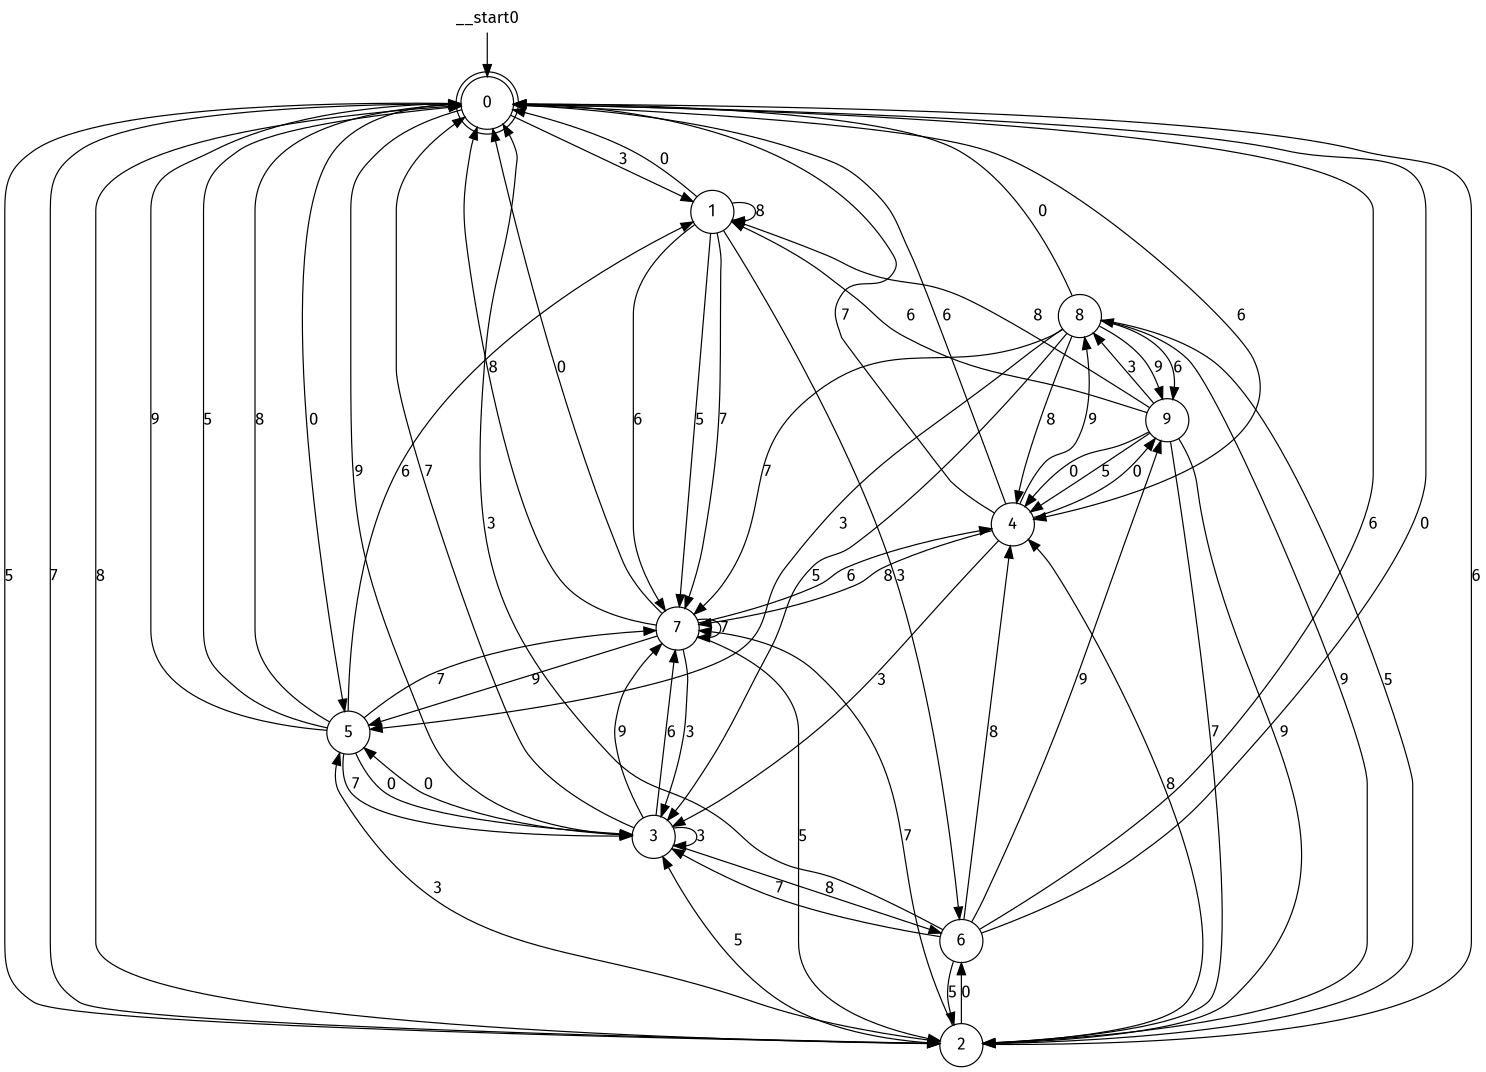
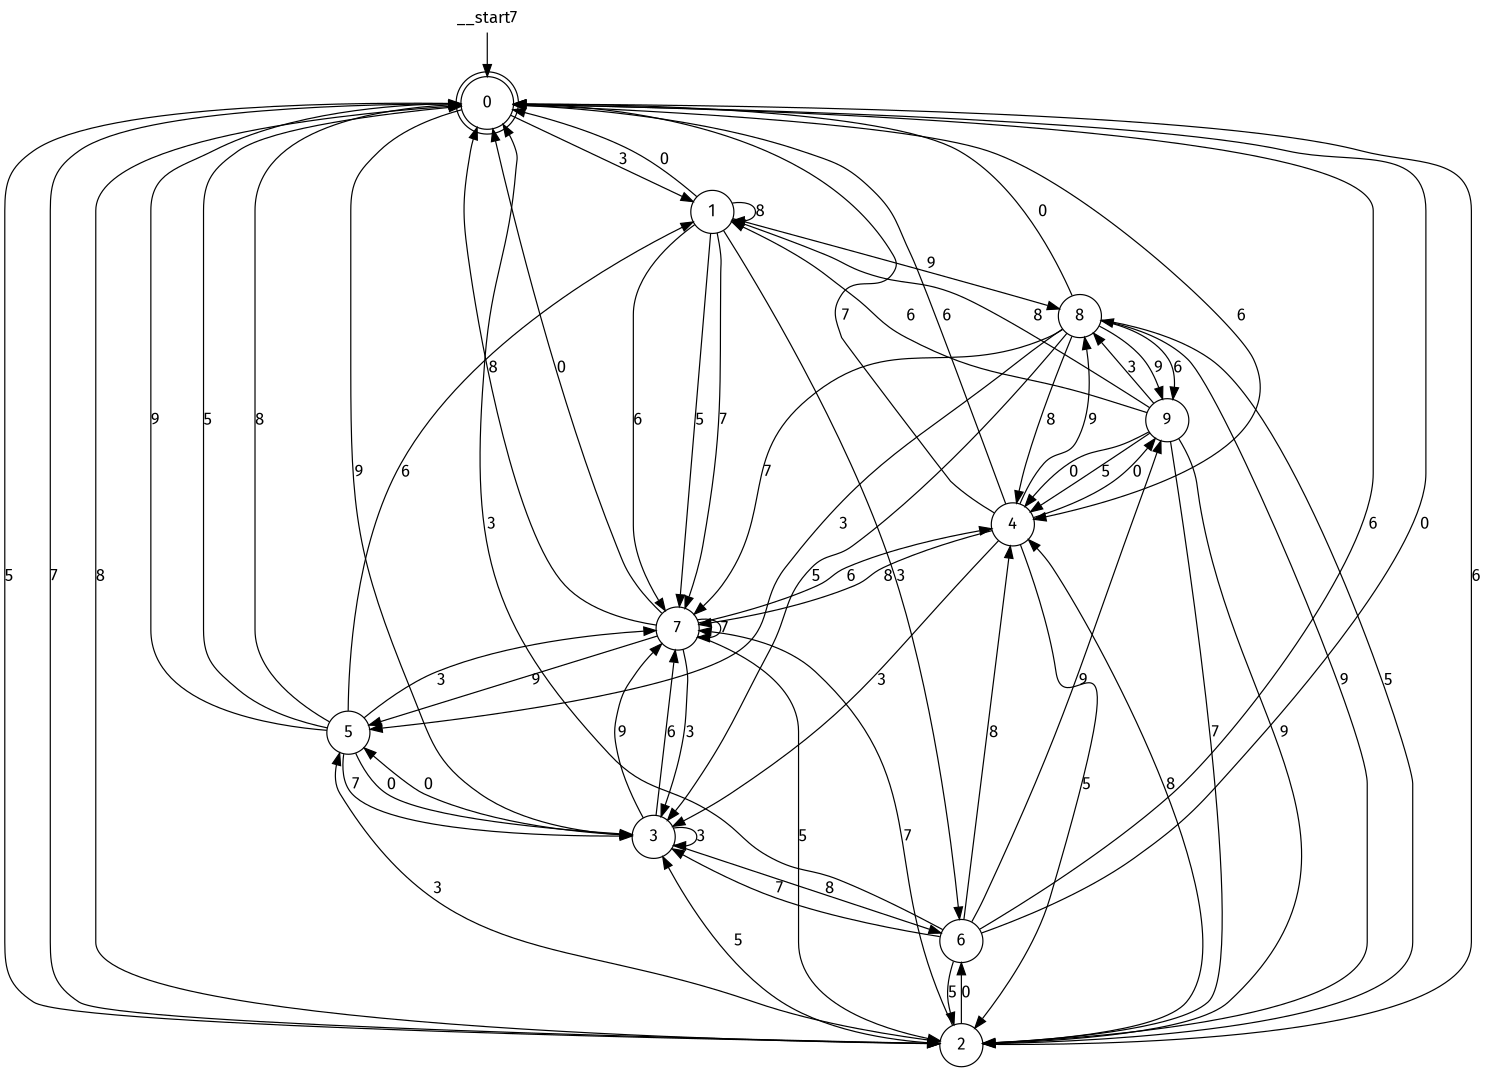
node "__start0": label "__start0" -> "__start7"
edge "1" -> "8": added, label "9"
edge "0" -> "5": removed, label "0"
edge "3" -> "0": removed, label "7"
edge "5" -> "7": label "7" -> "3"
edge "4" -> "2": added, label "5"
